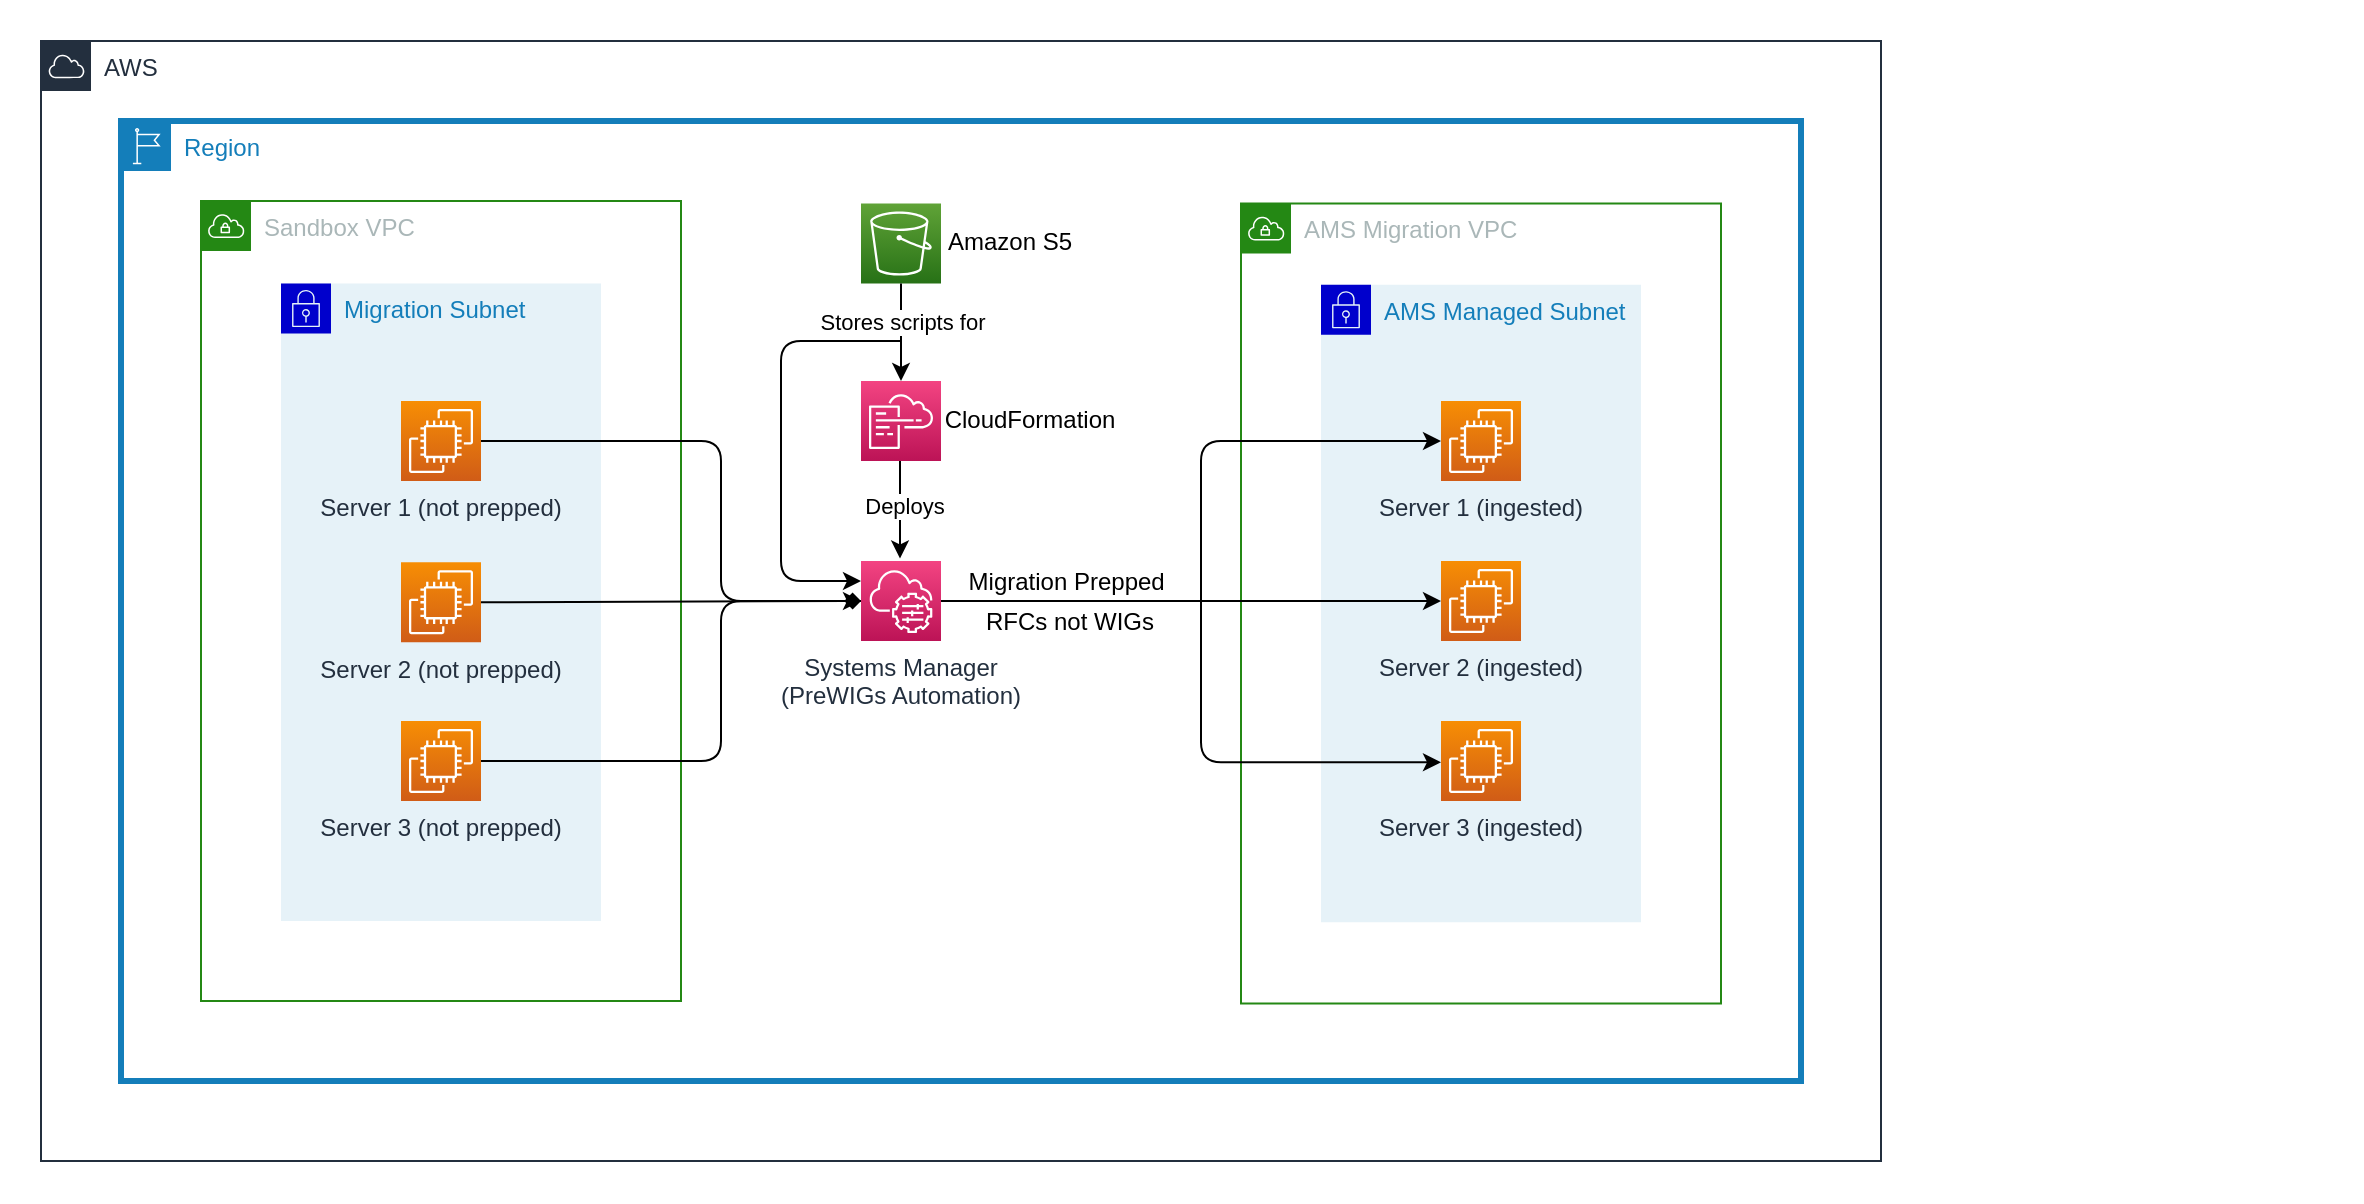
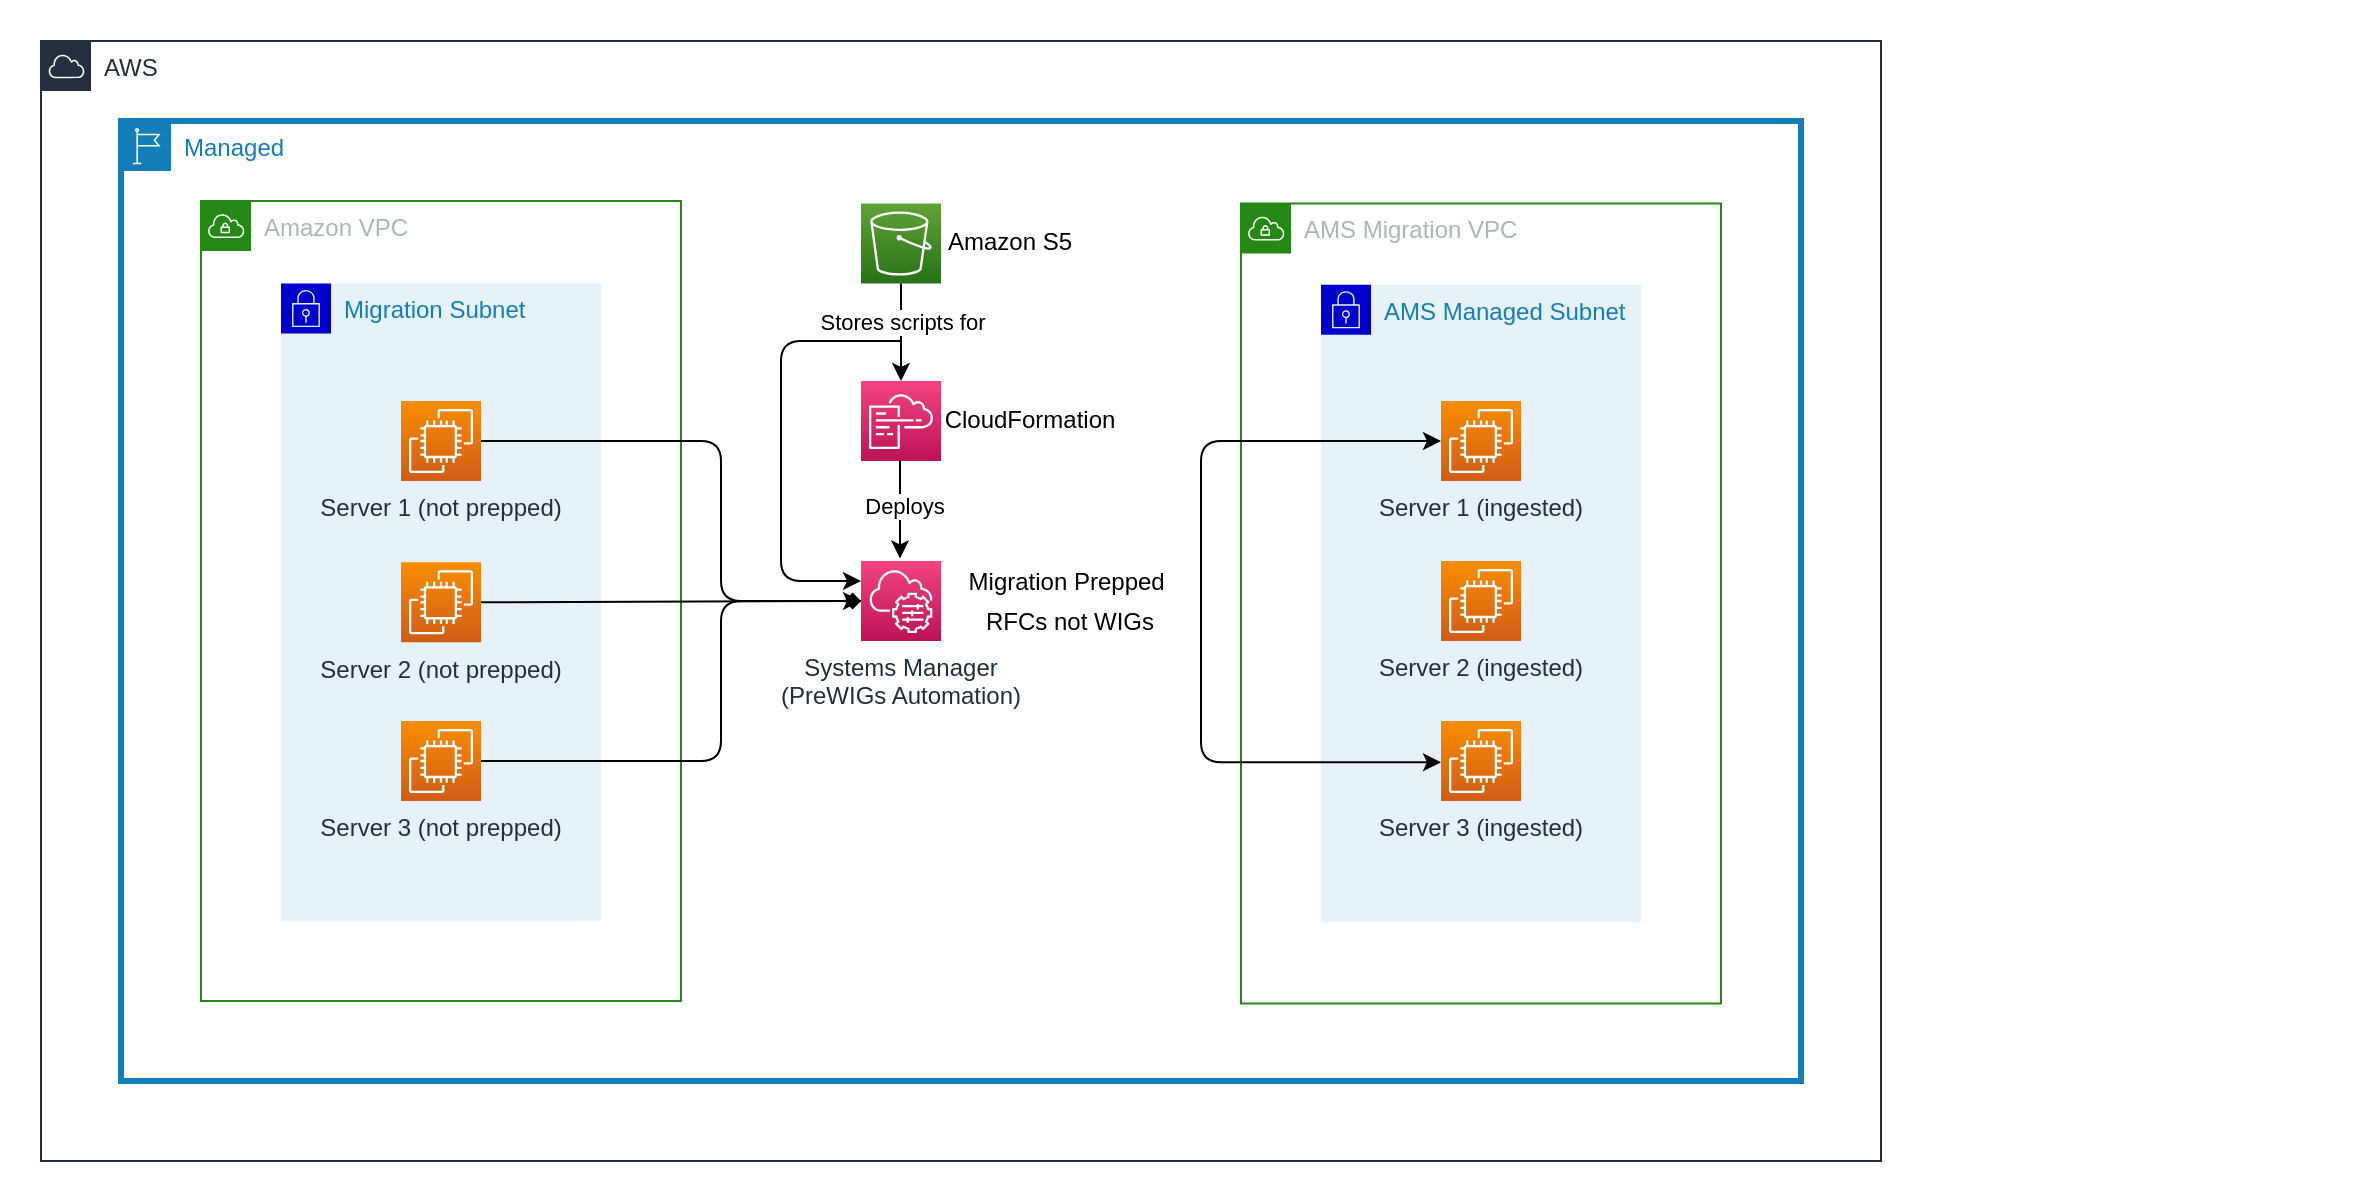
node "Region": label "Region" -> "Managed"
node "Sandbox VPC": label "Sandbox VPC" -> "Amazon VPC"
edge "Systems Manager (PreWIGs Automation)" -> "Server 2 (ingested)": removed
